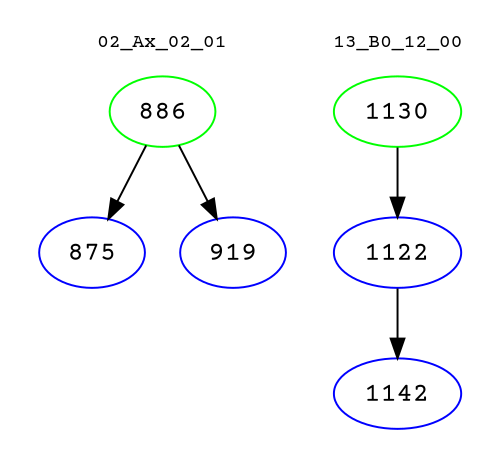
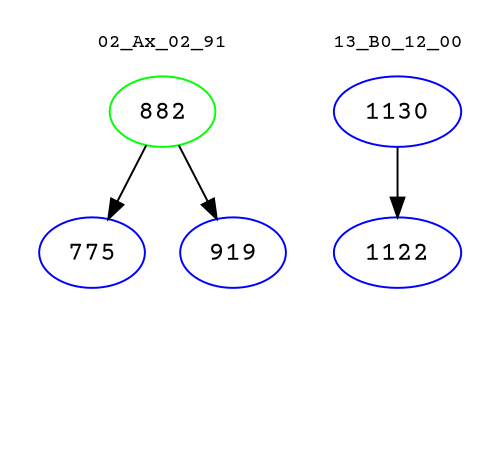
cluster "02_Ax_02_01": label "02_Ax_02_01" -> "02_Ax_02_91"
node "886": label "886" -> "882"
node "1130": color green -> blue
node "875": label "875" -> "775"
node "1142": removed
